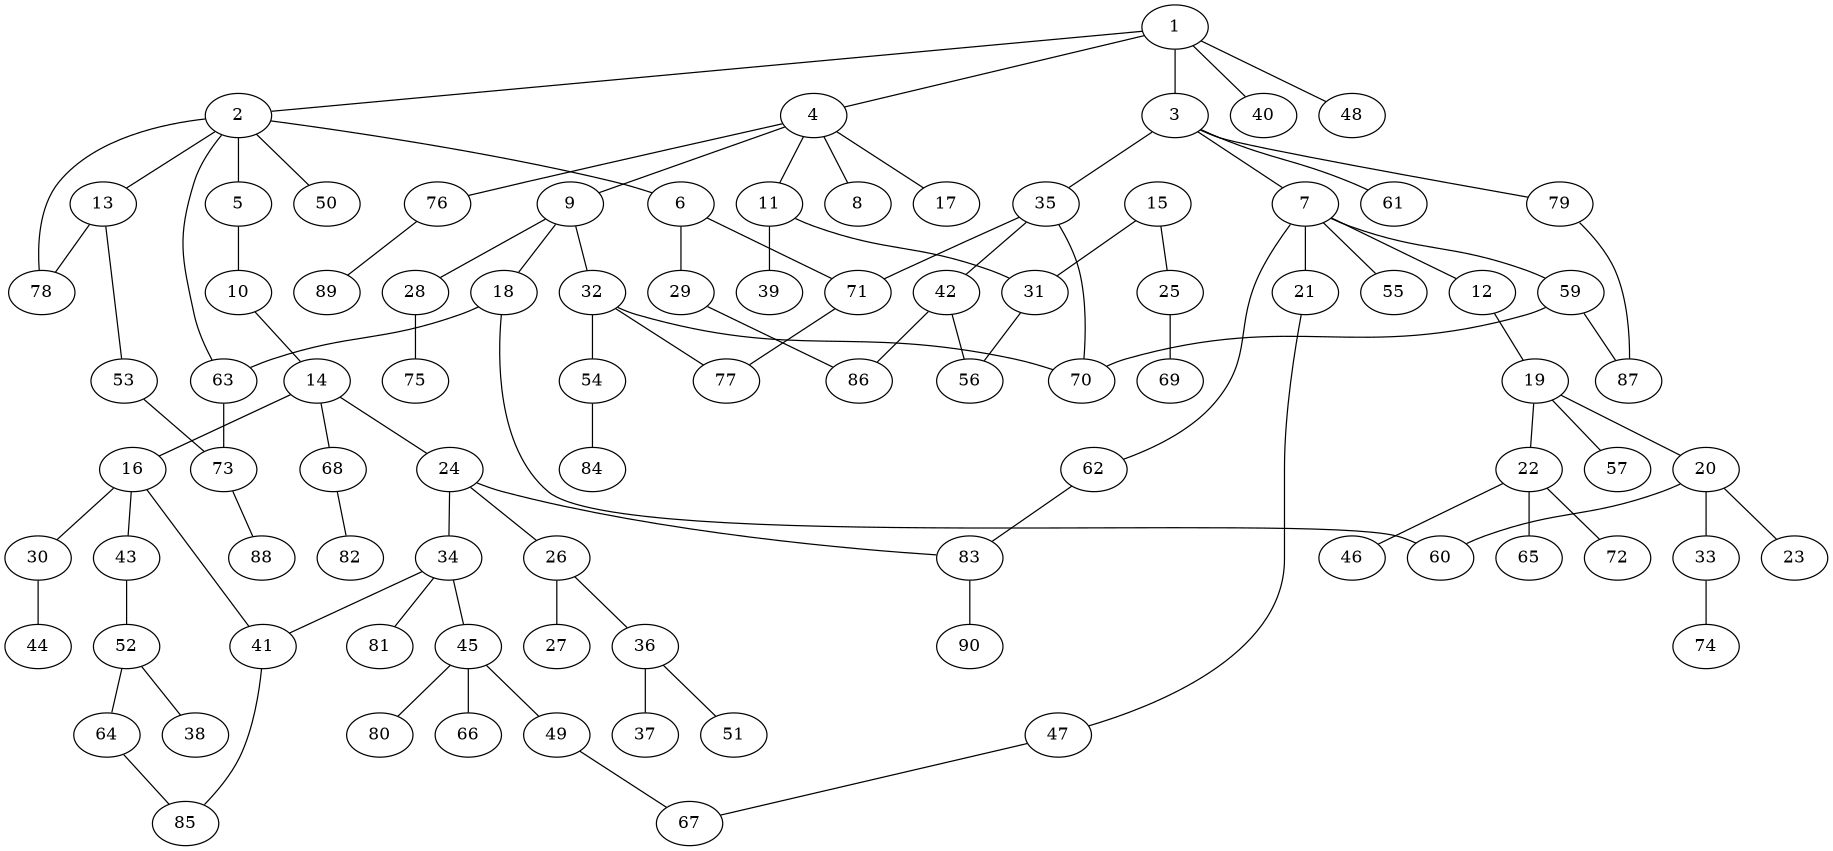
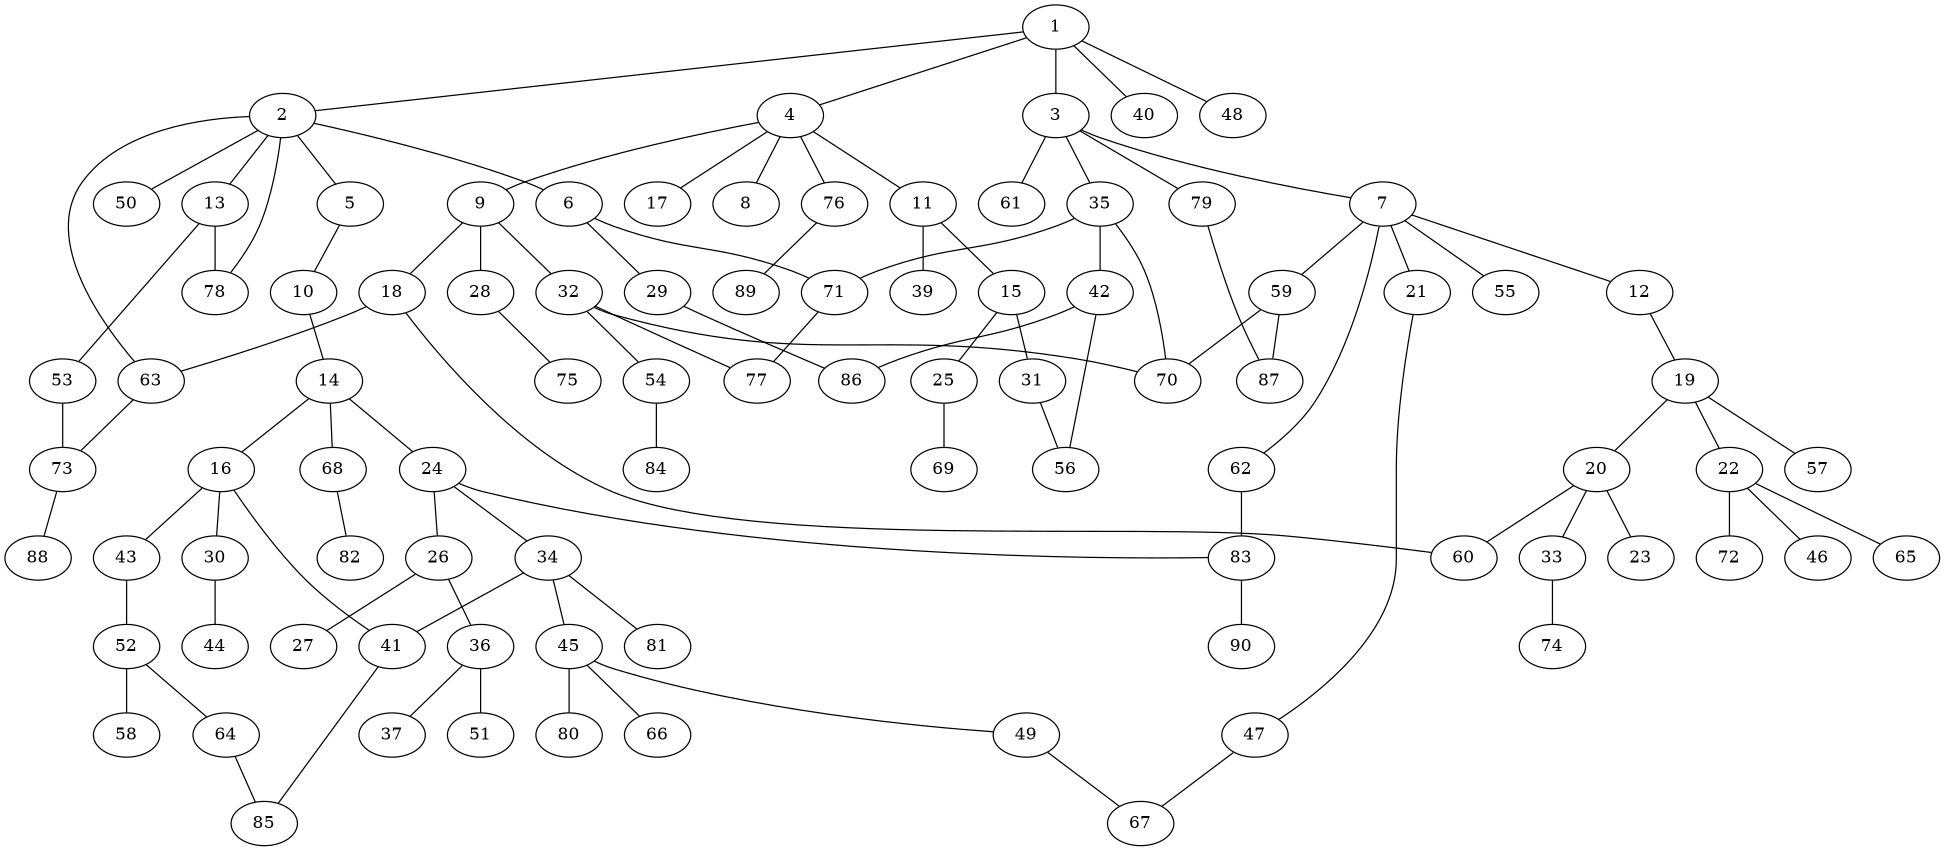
edge "11" -- "31": now "11" -- "15"
node "38": label "38" -> "58"
